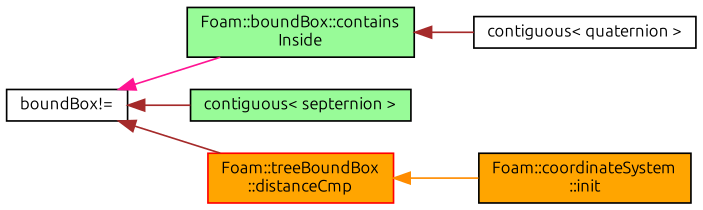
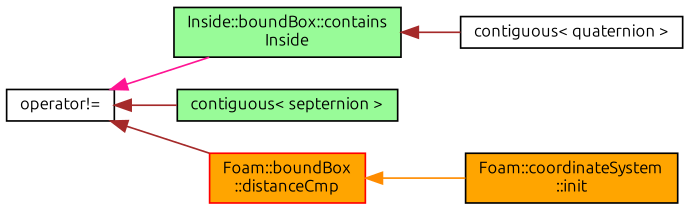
node "Foam::boundBox::contains Inside": label "Foam::boundBox::contains Inside" -> "Inside::boundBox::contains Inside"
node "boundBox!=": label "boundBox!=" -> "operator!="
node "Foam::treeBoundBox ::distanceCmp": label "Foam::treeBoundBox ::distanceCmp" -> "Foam::boundBox ::distanceCmp"
